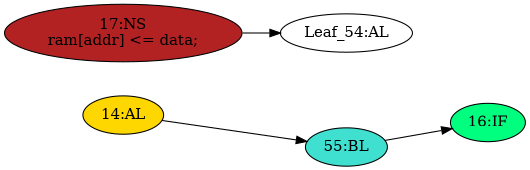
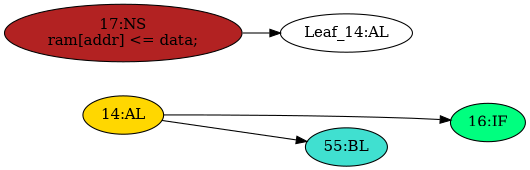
node "Leaf_54:AL": label "Leaf_54:AL" -> "Leaf_14:AL"
edge "55:BL" -> "16:IF": now "14:AL" -> "16:IF"
